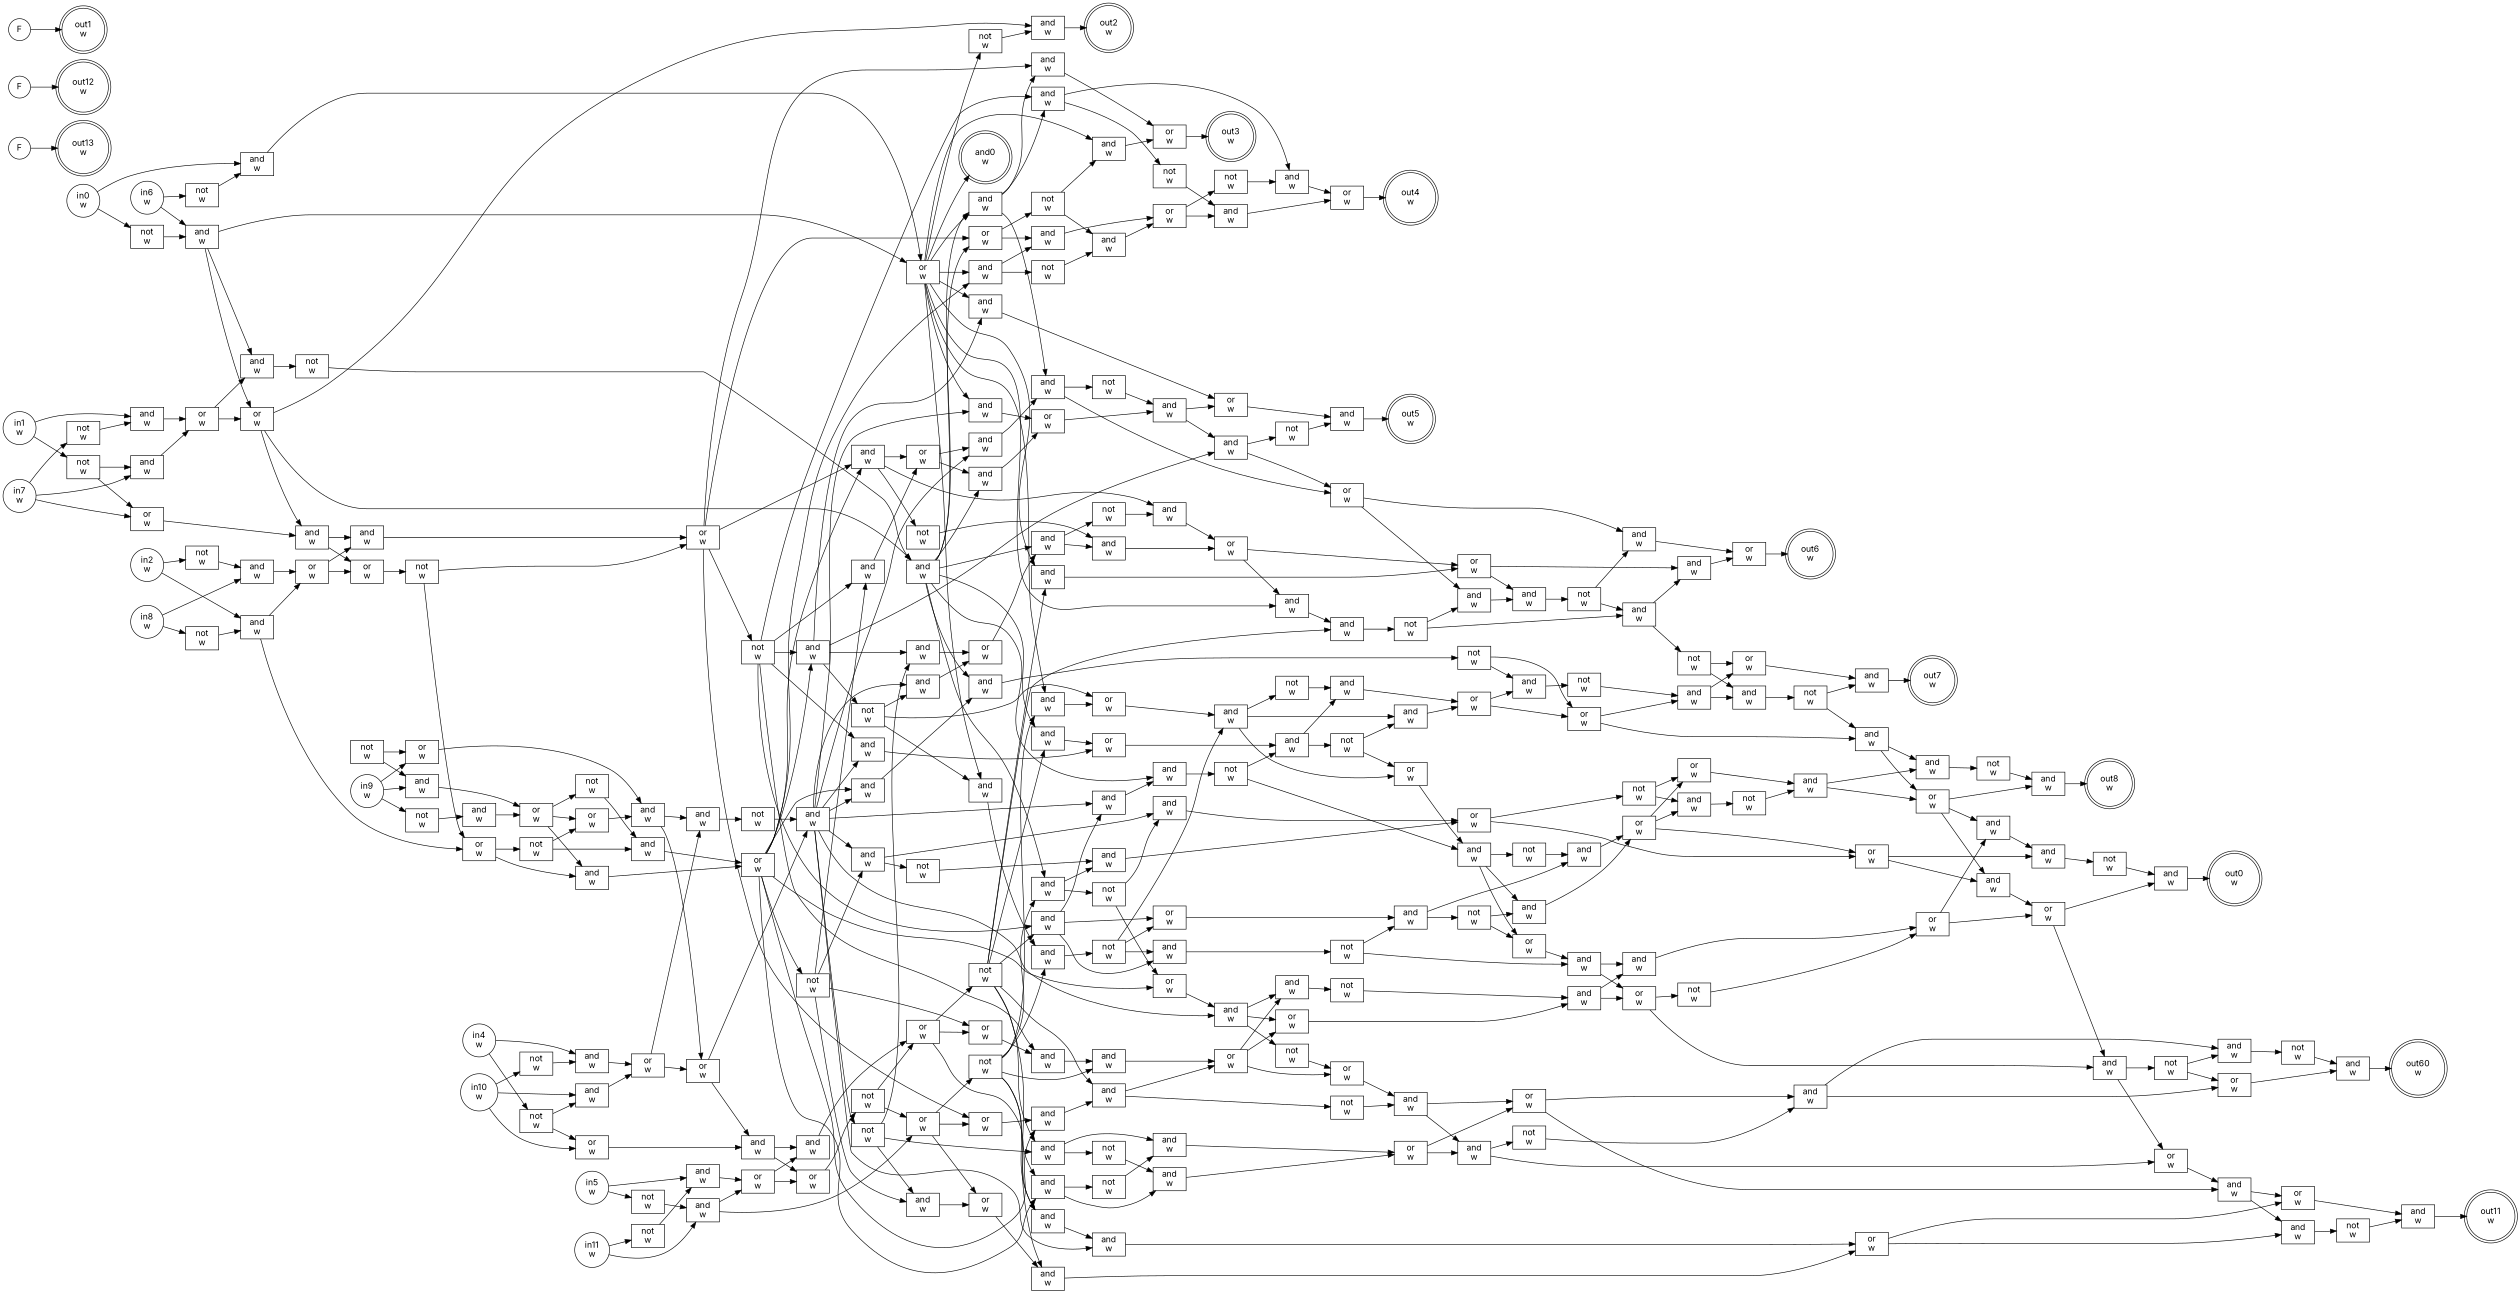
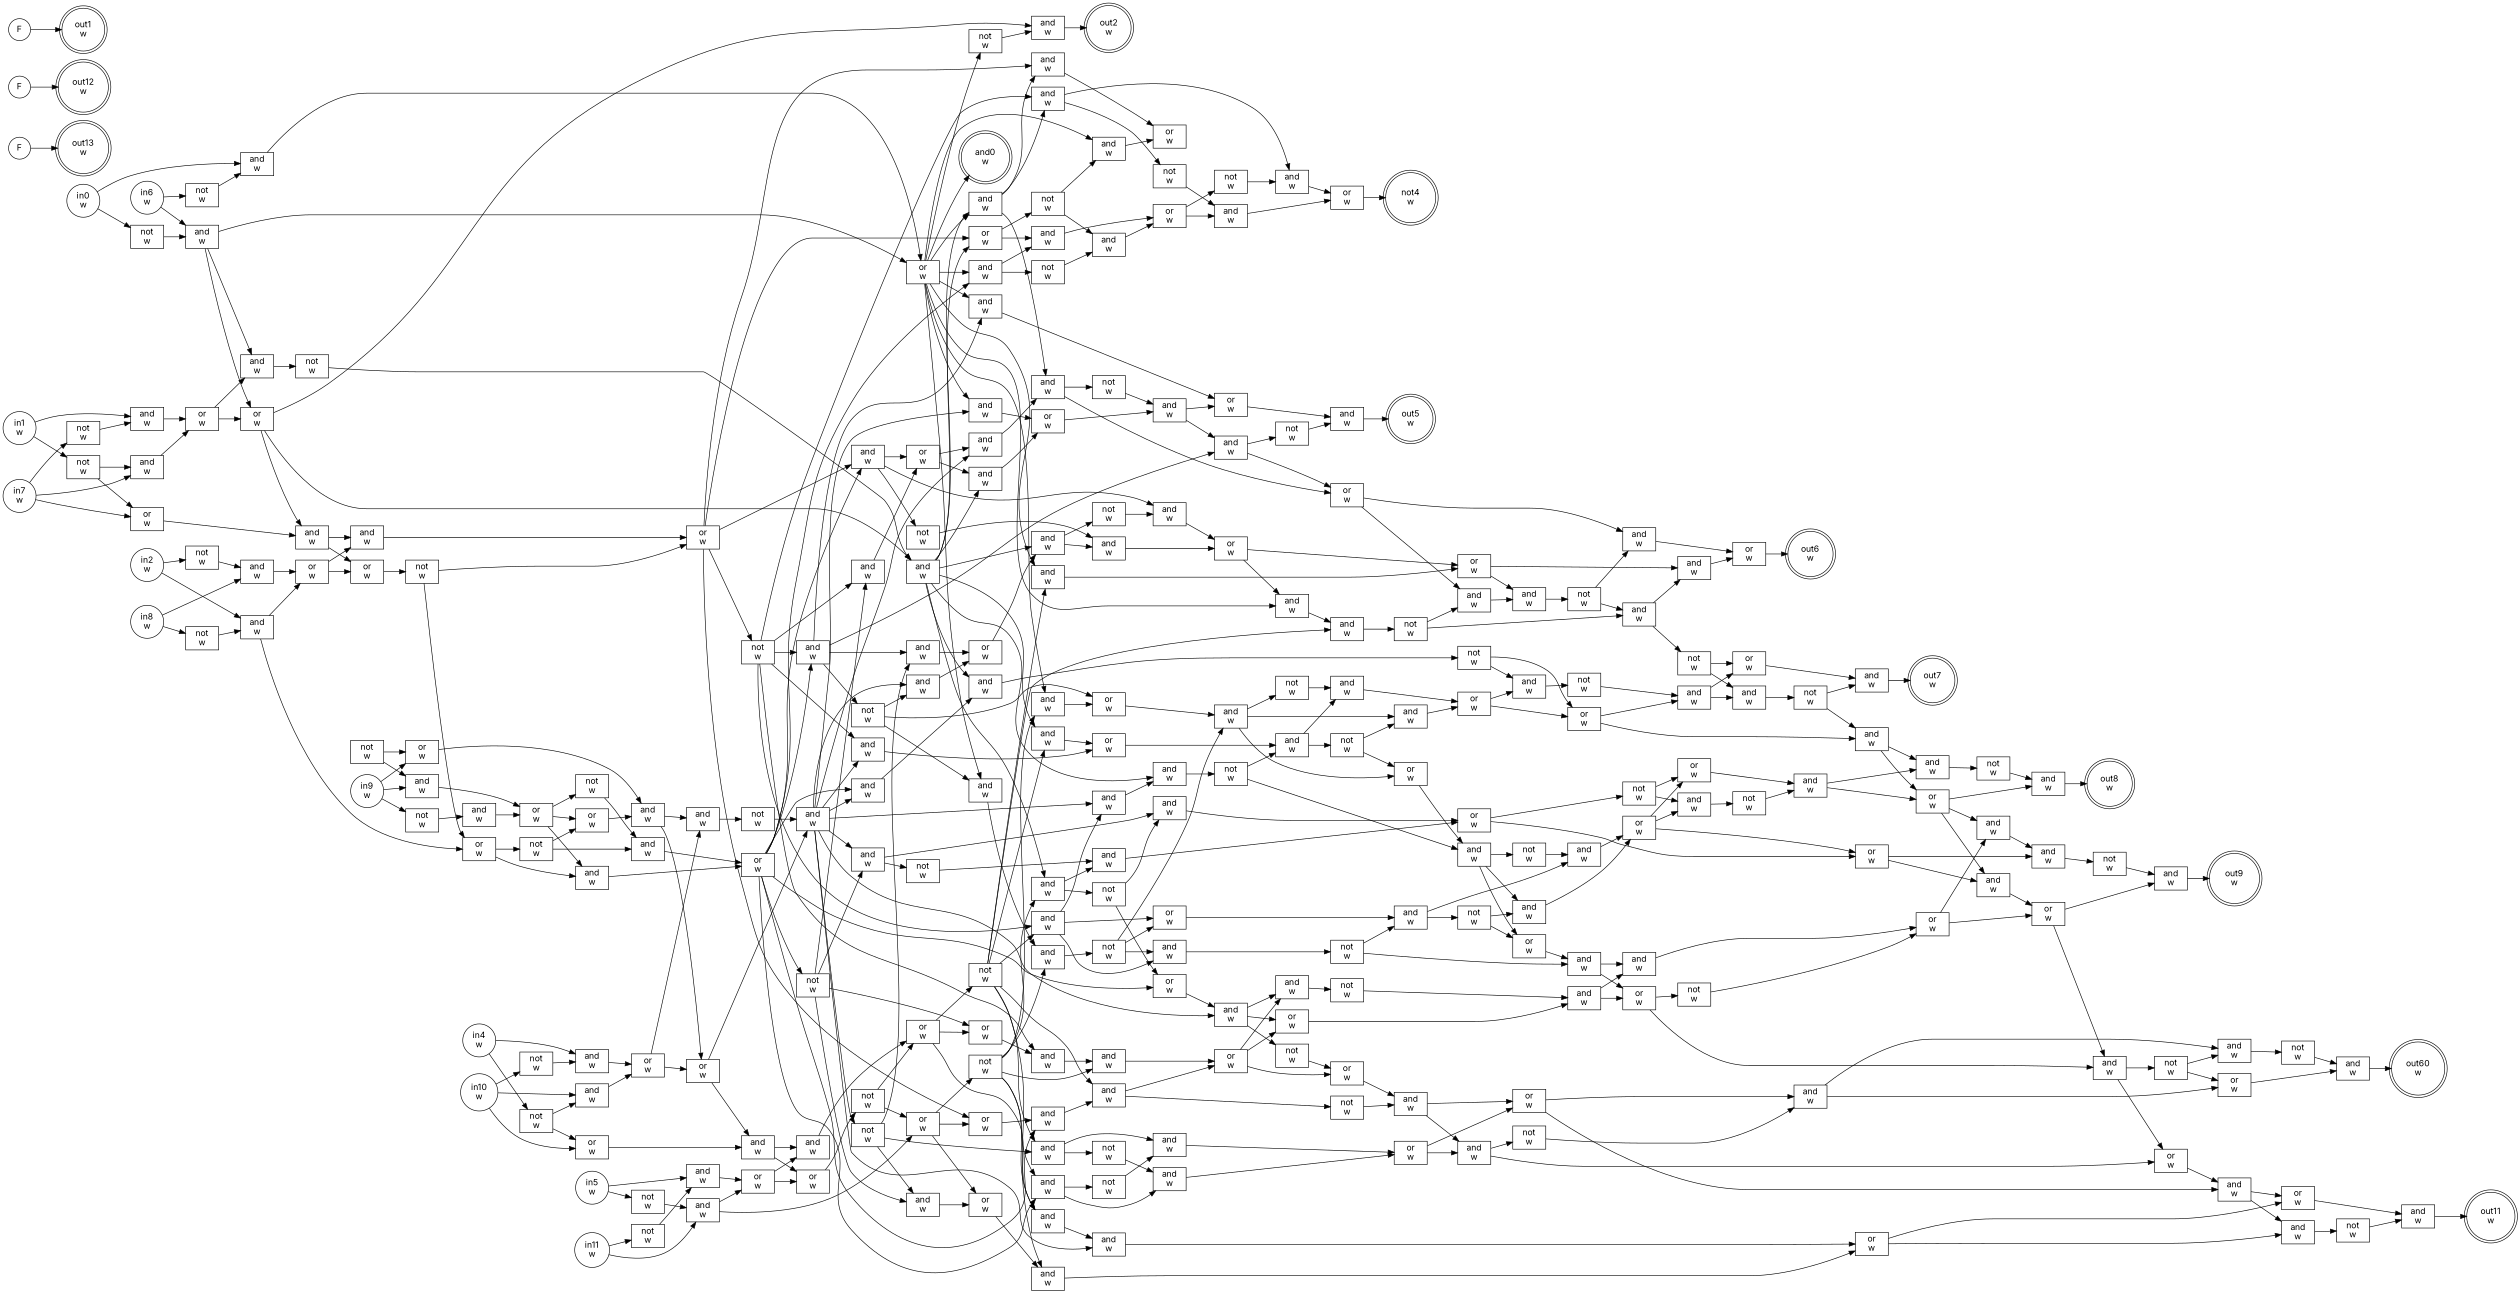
node "out3 w": removed
node "out4 w": label "out4 w" -> "not4 w"
node "out0 w": label "out0 w" -> "out9 w"
